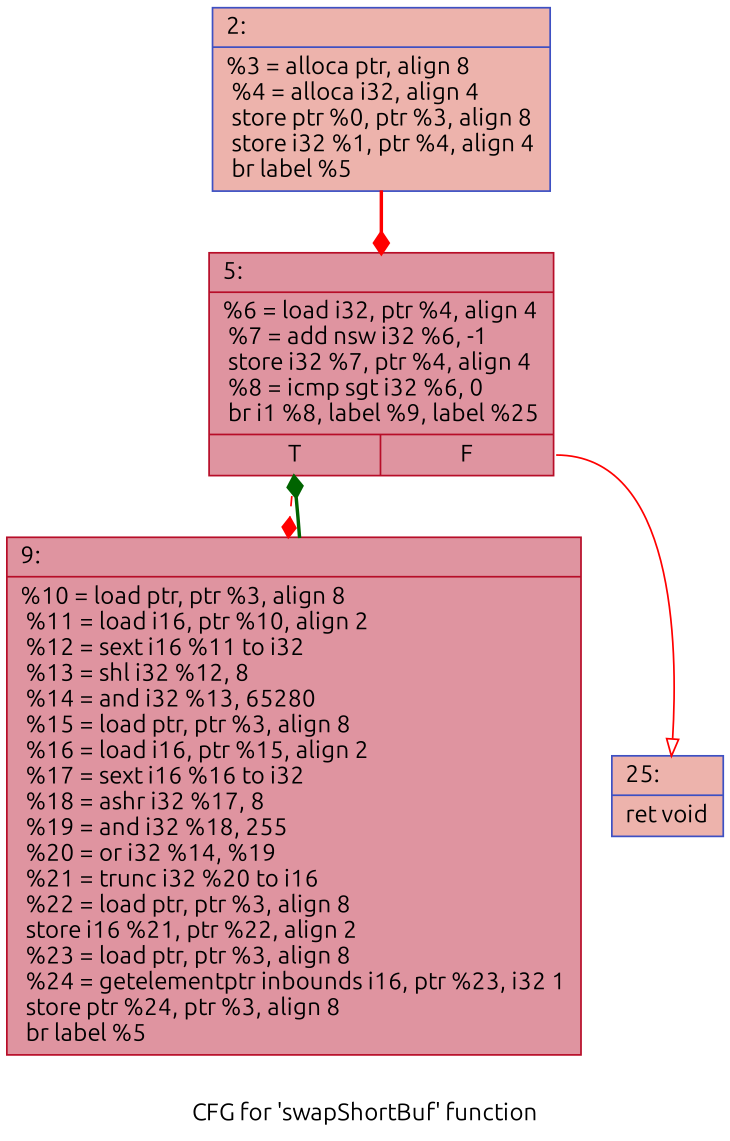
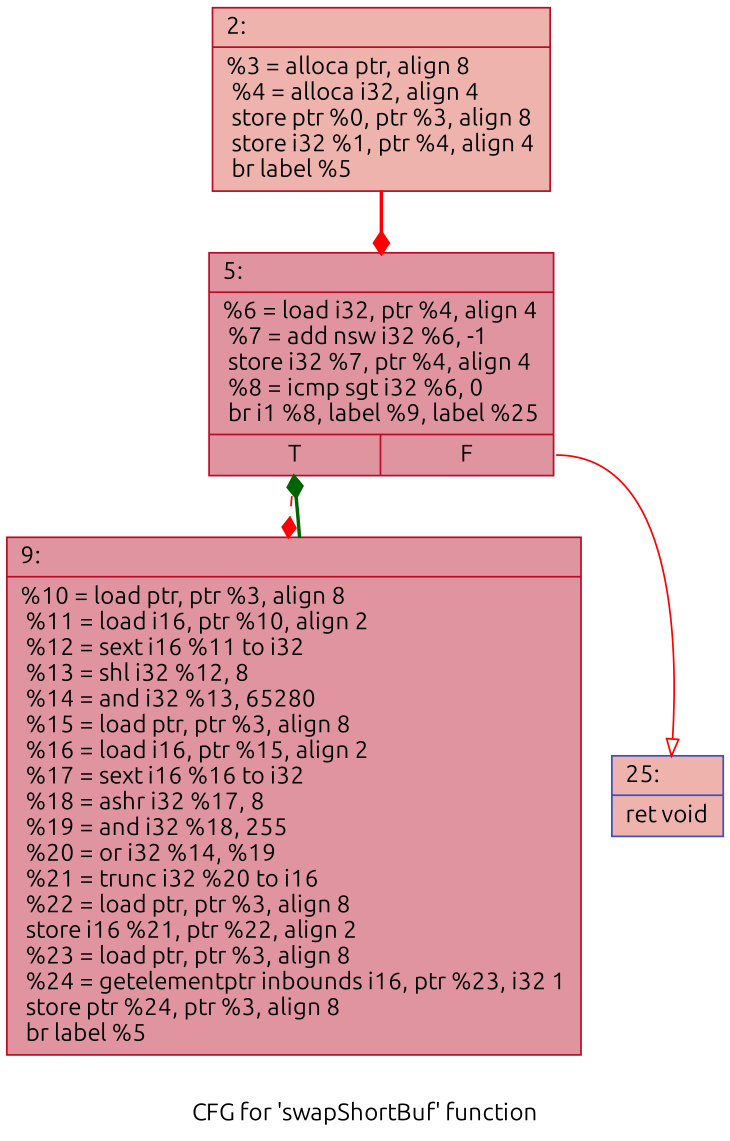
node "2:": color #3d50c3ff -> #b70d28ff
